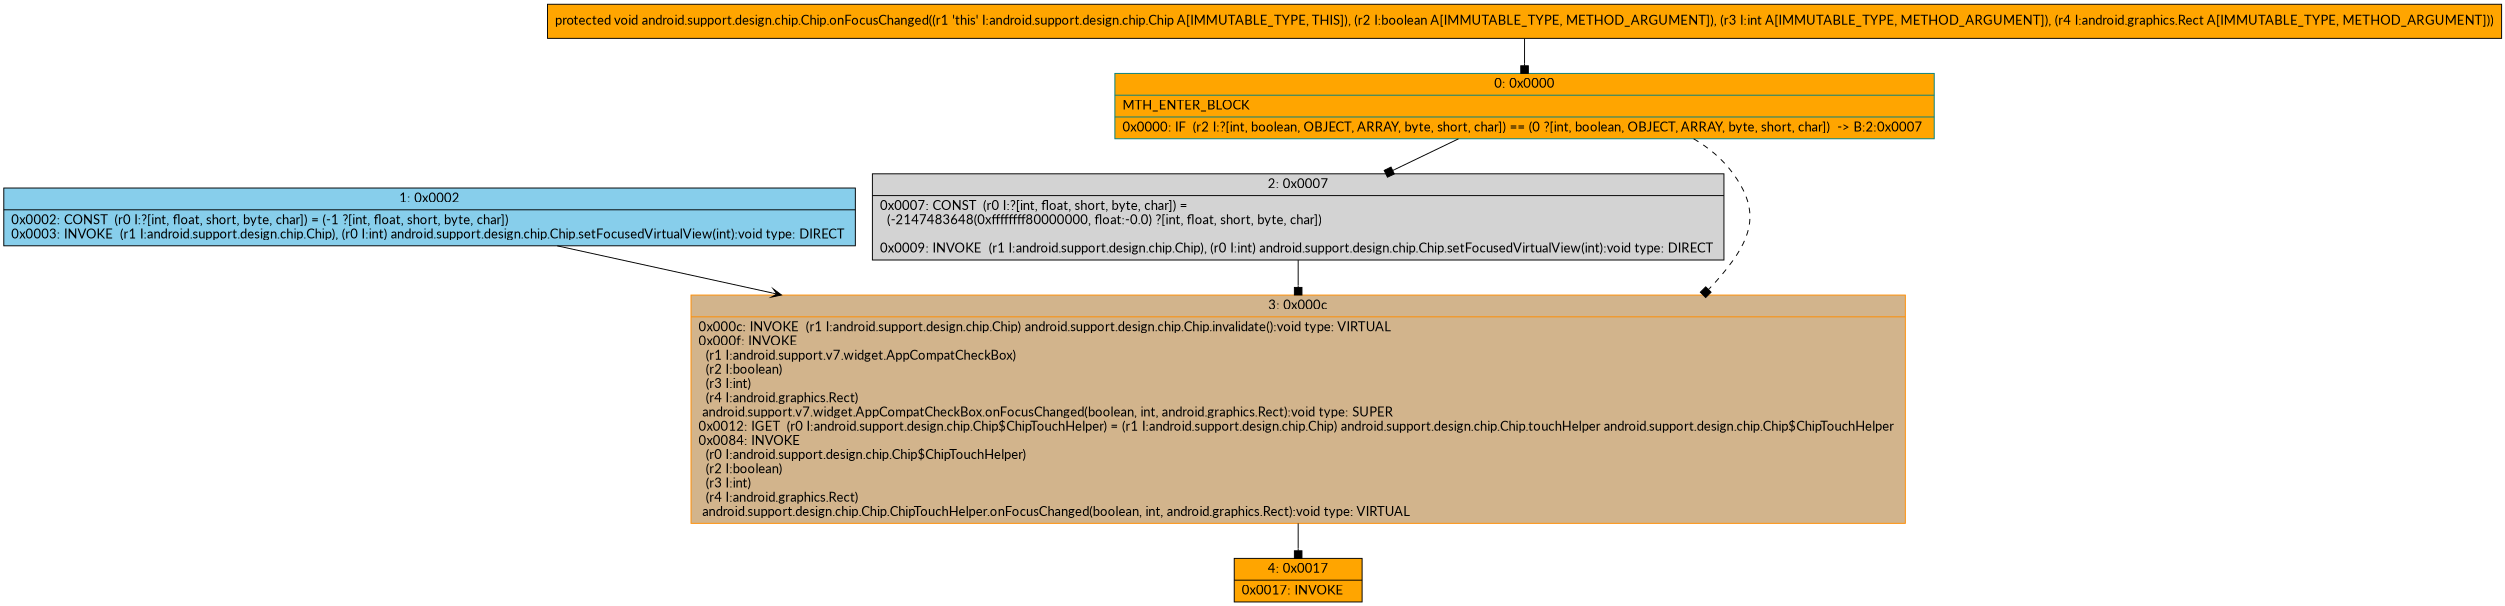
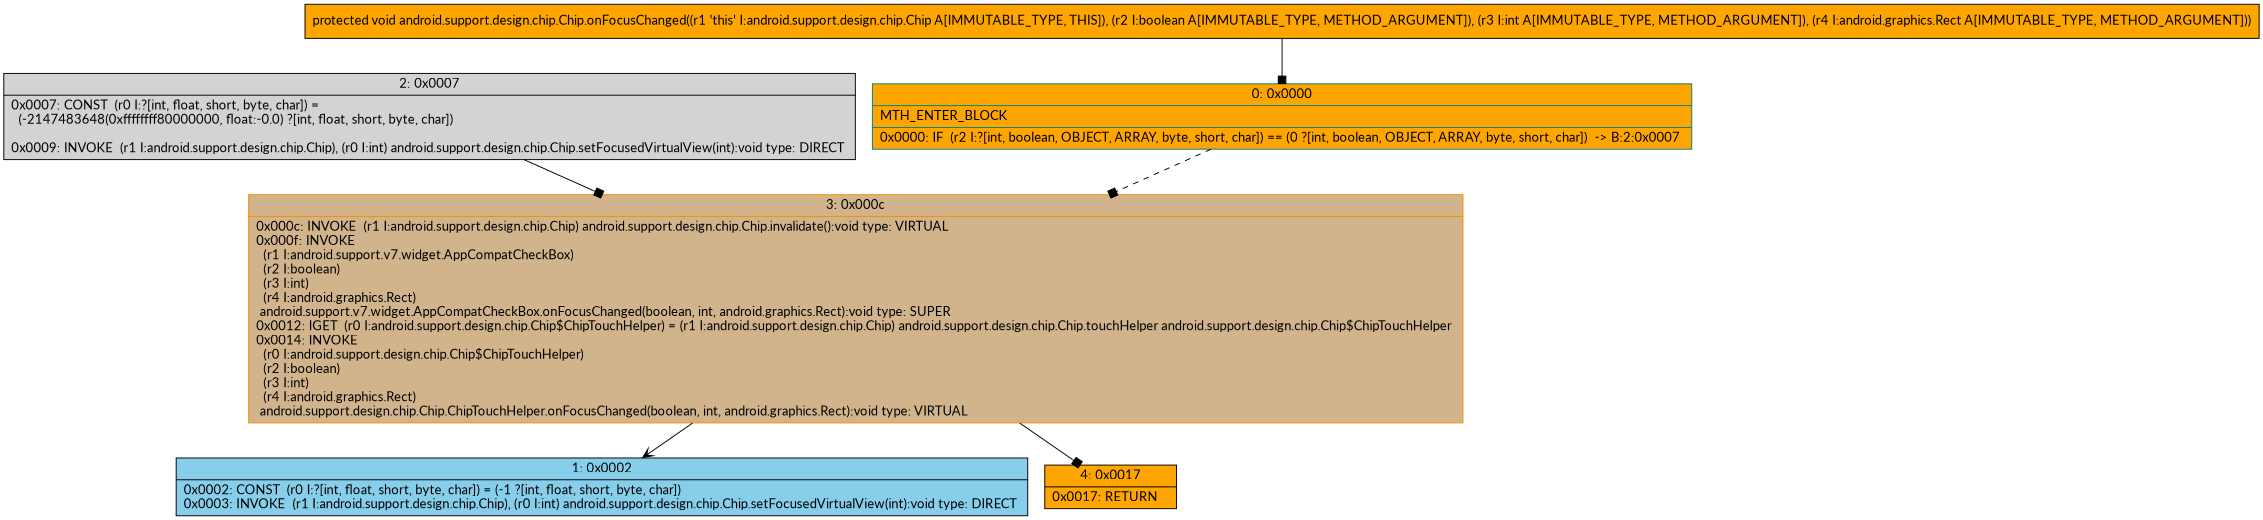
edge "0: 0x0000" -> "2: 0x0007": removed
edge "1: 0x0002" -> "3: 0x000c": reversed
node "3: 0x000c": text "0x0084: INVOKE" -> "0x0014: INVOKE"
node "4: 0x0017": text "0x0017: INVOKE" -> "0x0017: RETURN"
